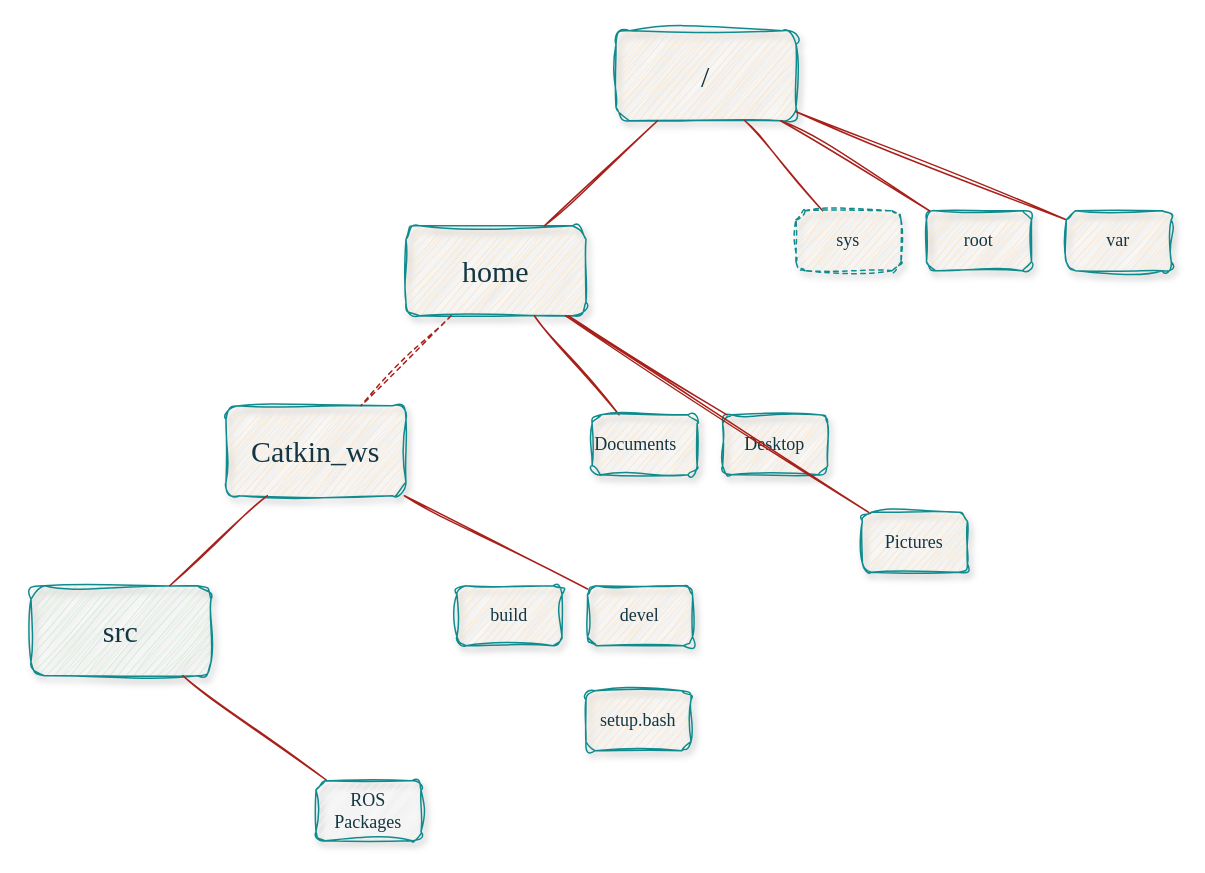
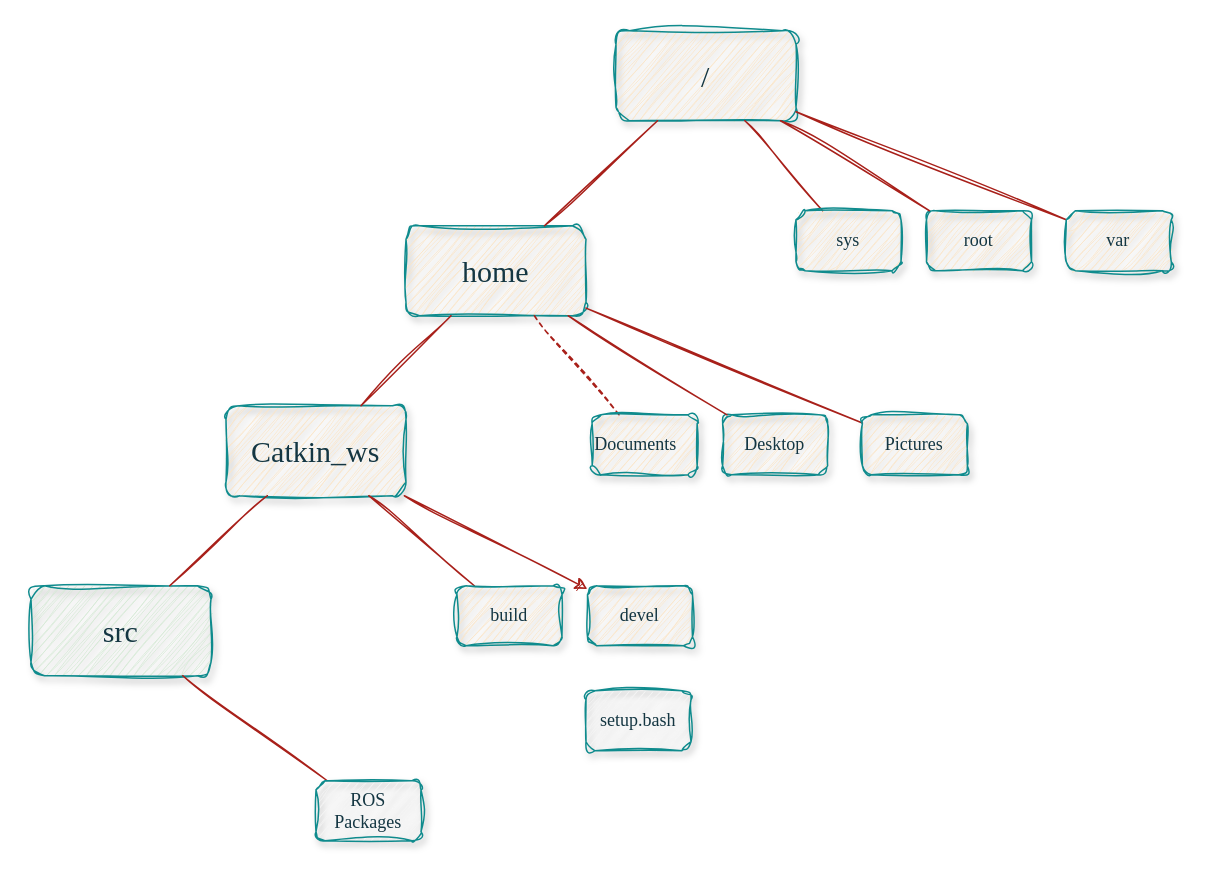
node "sys": style dashed -> solid
edge "home" -- "Catkin_ws": style dashed -> solid
edge "home" -- "Documents": style solid -> dashed
edge "Catkin_ws" -- "build": added
node "Pictures": moved (915, 542) -> (915, 445)
edge "Catkin_ws" -- "devel": arrowhead none -> classic
node "setup.bash": fillcolor #fae5c7 -> #f5f5f5
